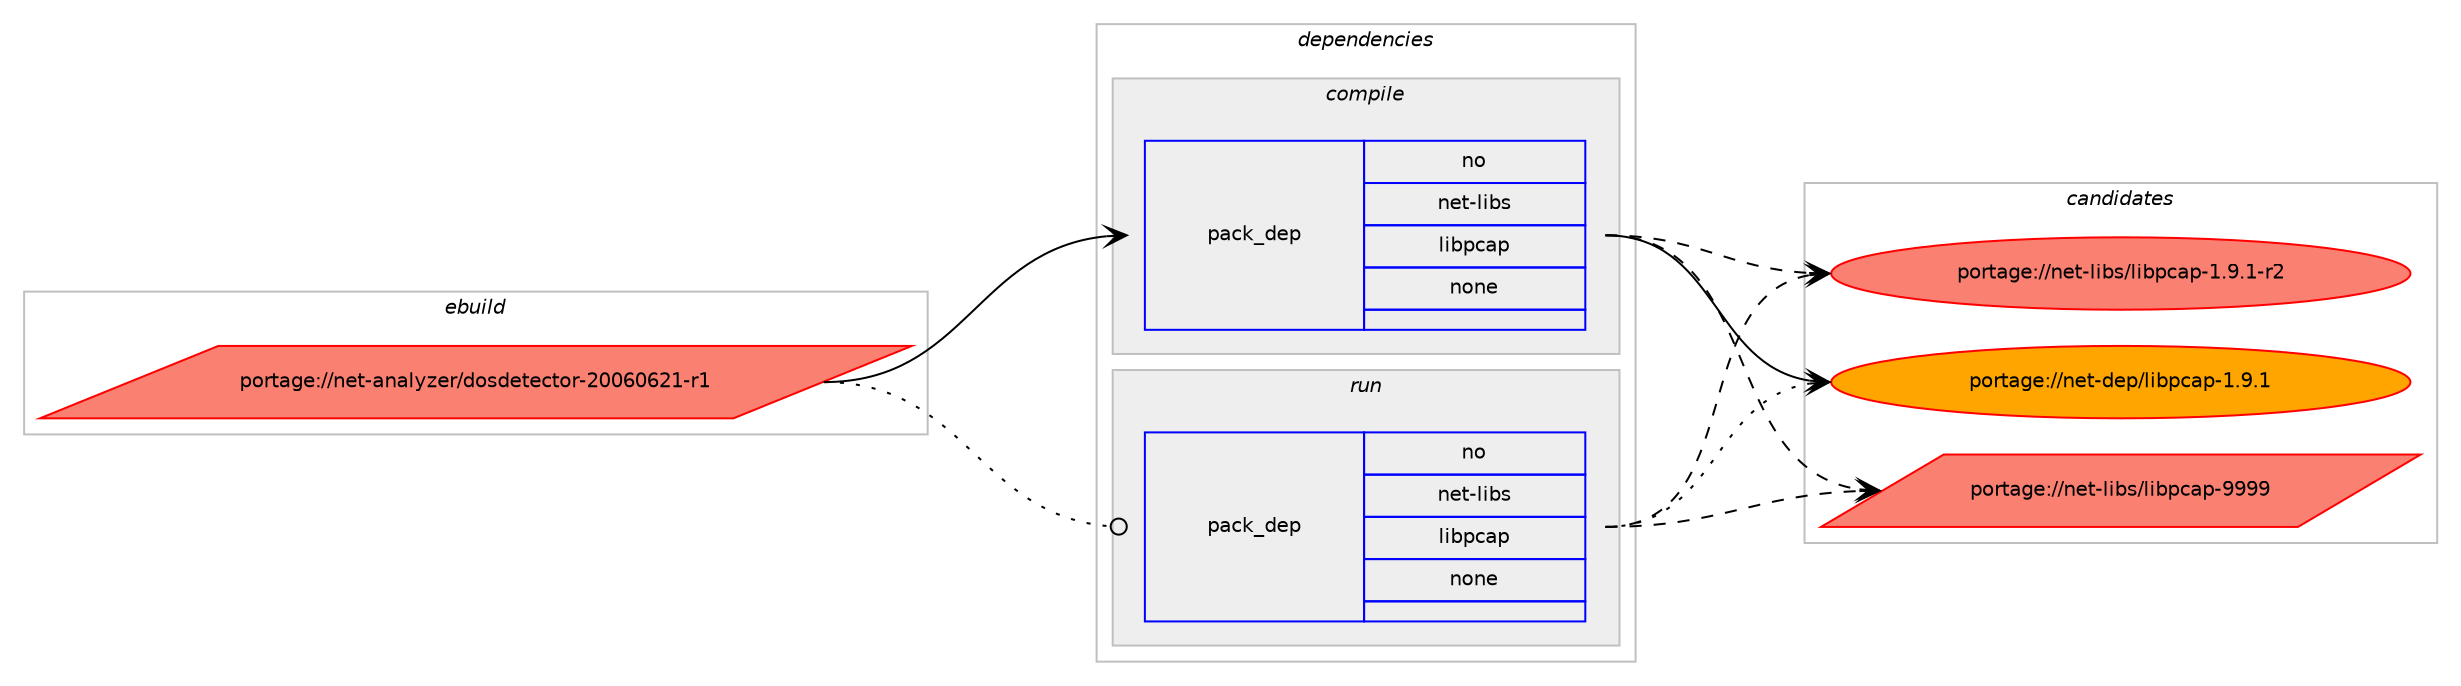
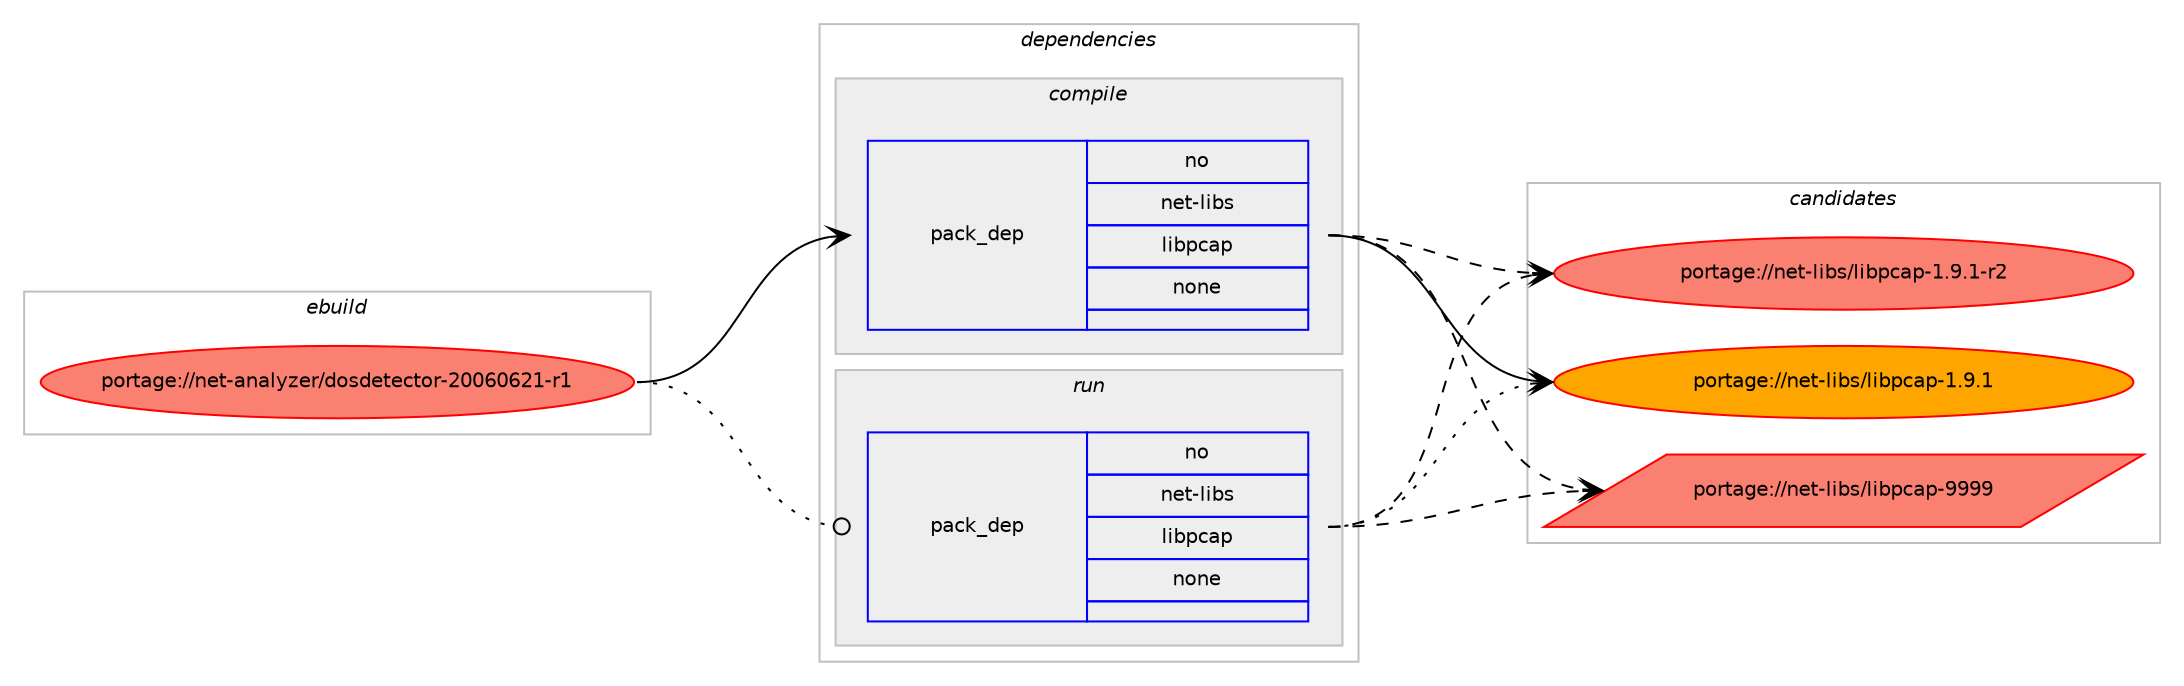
node "portage://net-analyzer/dosdetector-20060621-r1": shape parallelogram -> ellipse
node "portage://net-dep/libpcap-1.9.1": label "portage://net-dep/libpcap-1.9.1" -> "portage://net-libs/libpcap-1.9.1"
